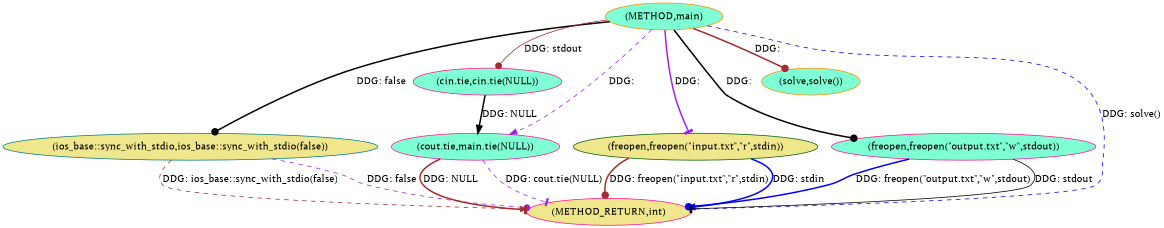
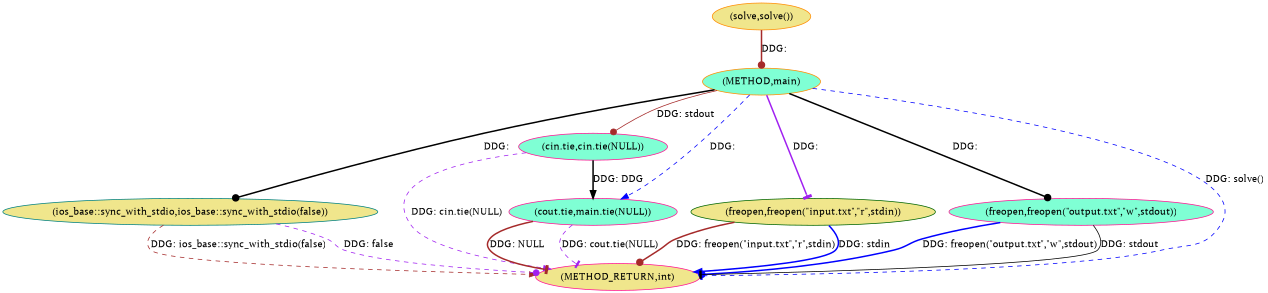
edge "(METHOD,main)" -> "(solve,solve())": reversed
edge "(METHOD,main)" -> "(ios_base::sync_with_stdio,ios_base::sync_with_stdio(false))": label "DDG: false" -> "DDG: "
node "(solve,solve())": fillcolor aquamarine -> khaki
edge "(METHOD,main)" -> "(cout.tie,main.tie(NULL))": color purple -> blue
edge "(cin.tie,cin.tie(NULL))" -> "(cout.tie,main.tie(NULL))": label "DDG: NULL" -> "DDG: DDG"
edge "(cin.tie,cin.tie(NULL))" -> "(METHOD_RETURN,int)": added, label "DDG: cin.tie(NULL)"
